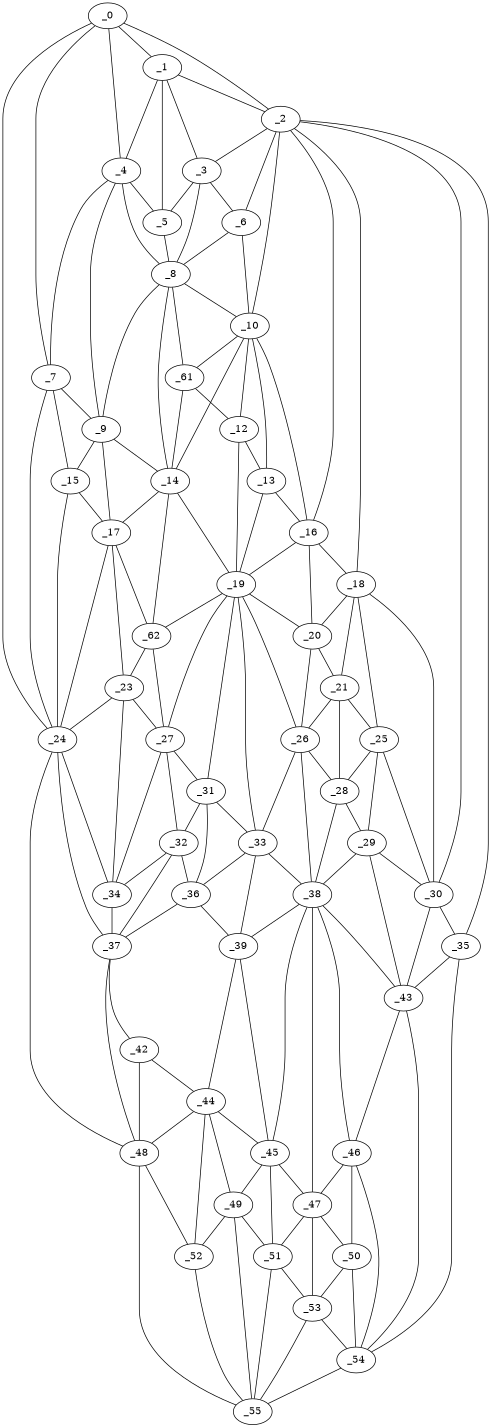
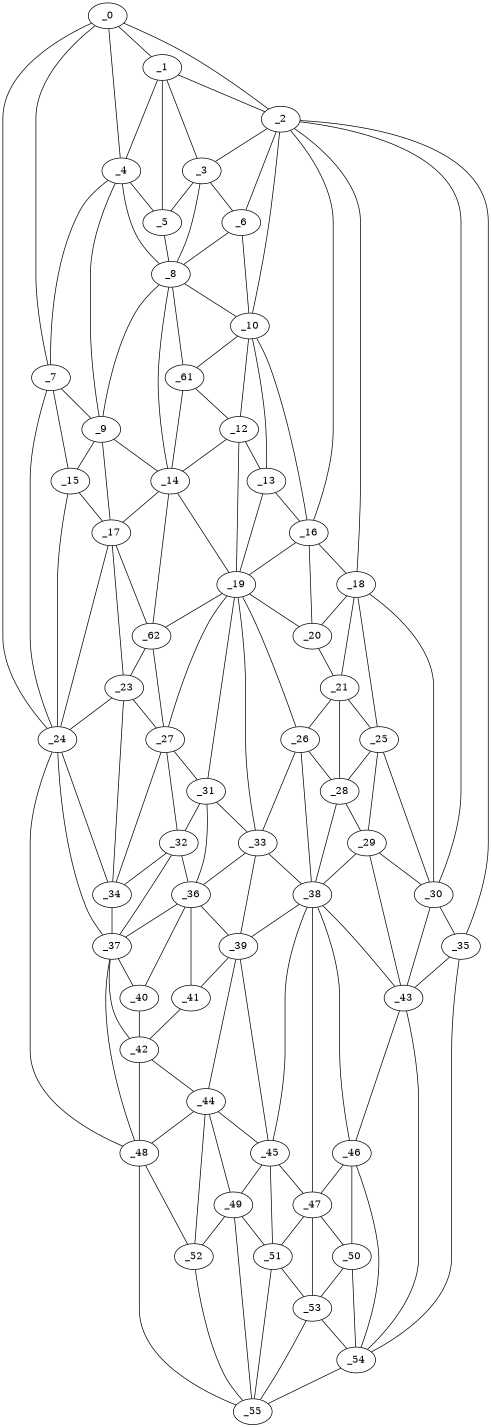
edge "_10" -- "_14": now "_12" -- "_14"
edge "_20" -- "_26": removed
node "_40": added
node "_41": added
